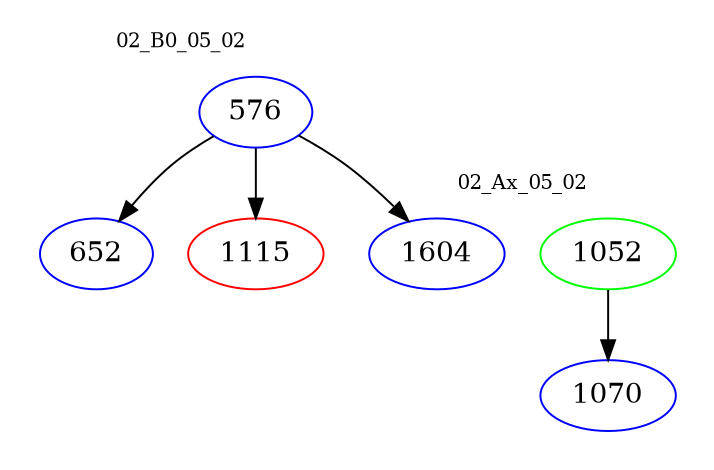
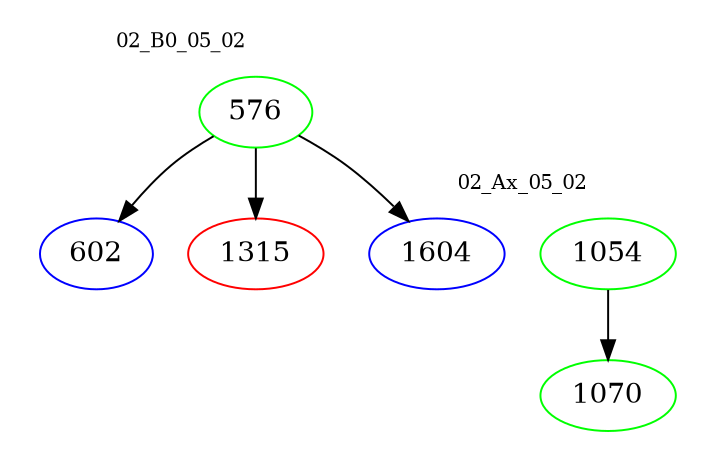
node "576": color blue -> green
node "652": label "652" -> "602"
node "1115": label "1115" -> "1315"
node "1052": label "1052" -> "1054"
node "1070": color blue -> green
